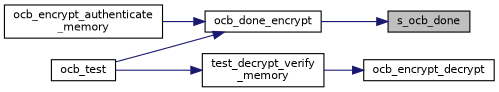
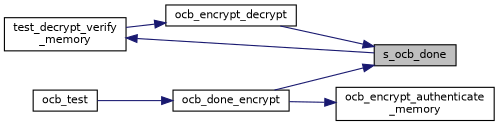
edge "ocb_encrypt_authenticate _memory" -> "ocb_done_encrypt": reversed
edge "ocb_encrypt_decrypt" -> "s_ocb_done": added
edge "ocb_test" -> "test_decrypt_verify _memory": now "s_ocb_done" -> "test_decrypt_verify _memory"
